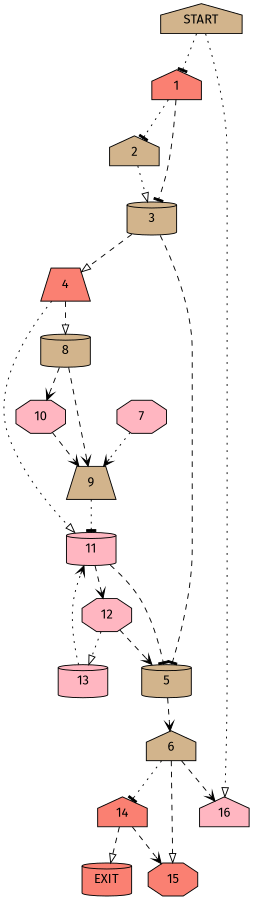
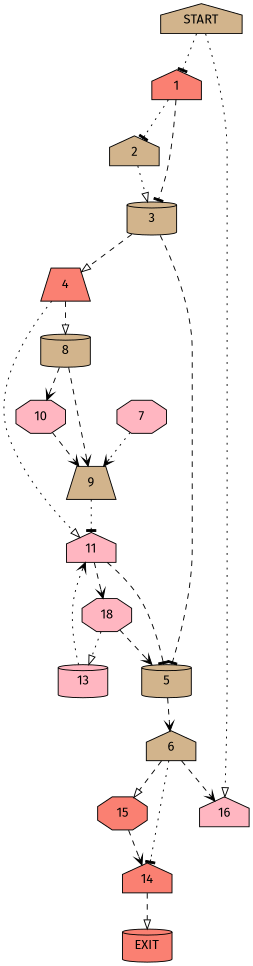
node "11": shape cylinder -> house
node "12": label "12" -> "18"
edge "14" -> "15": reversed
